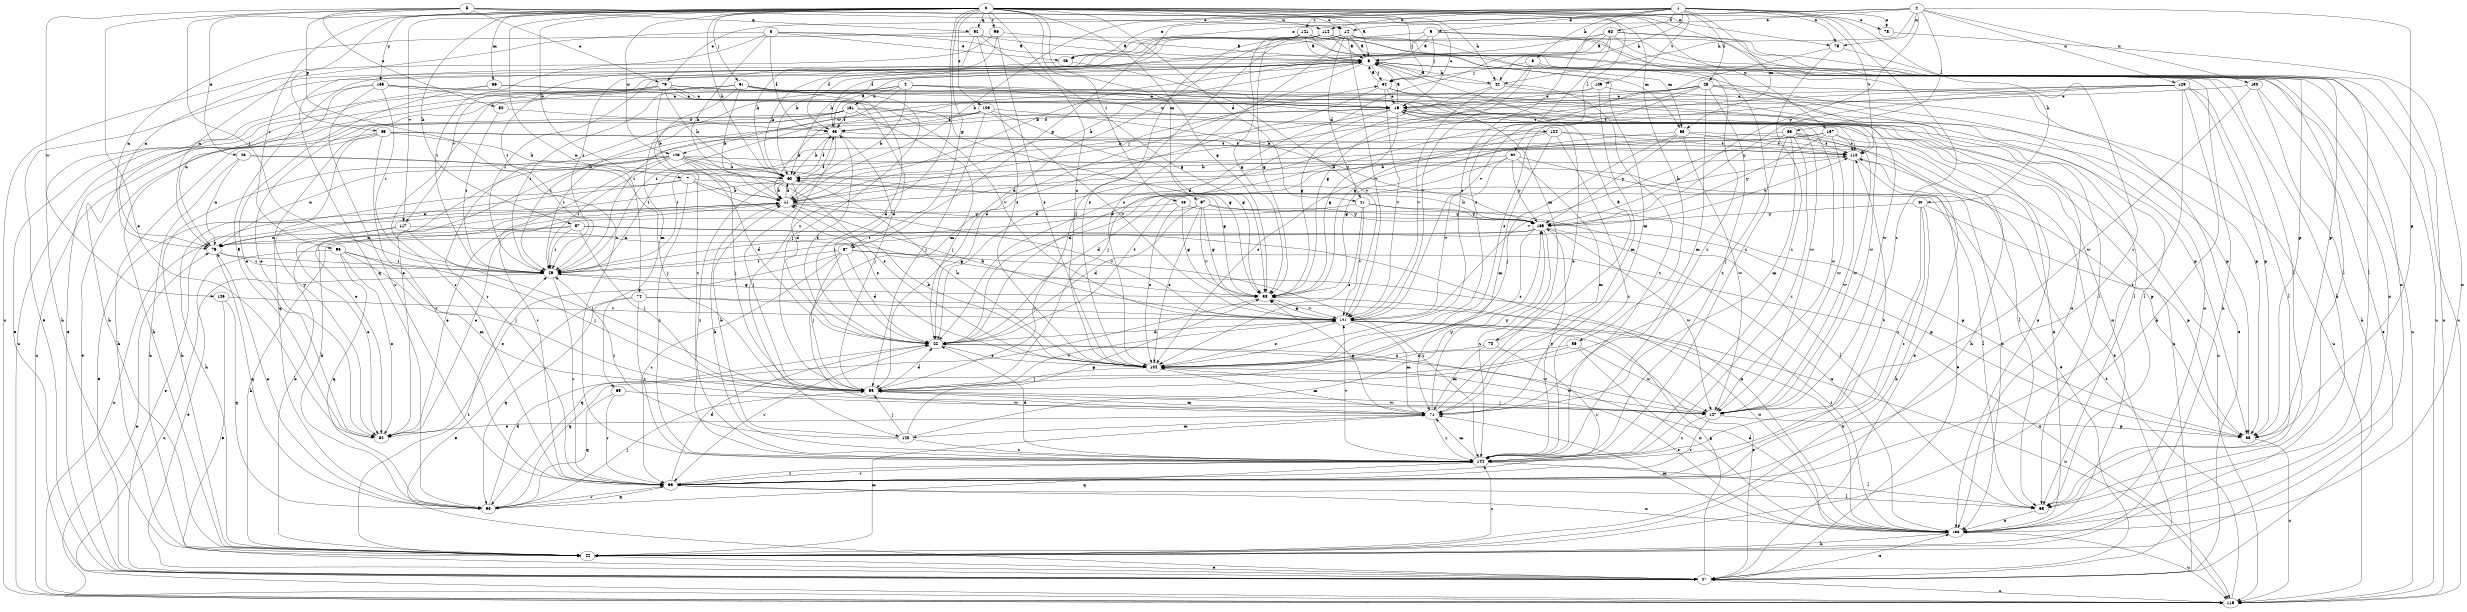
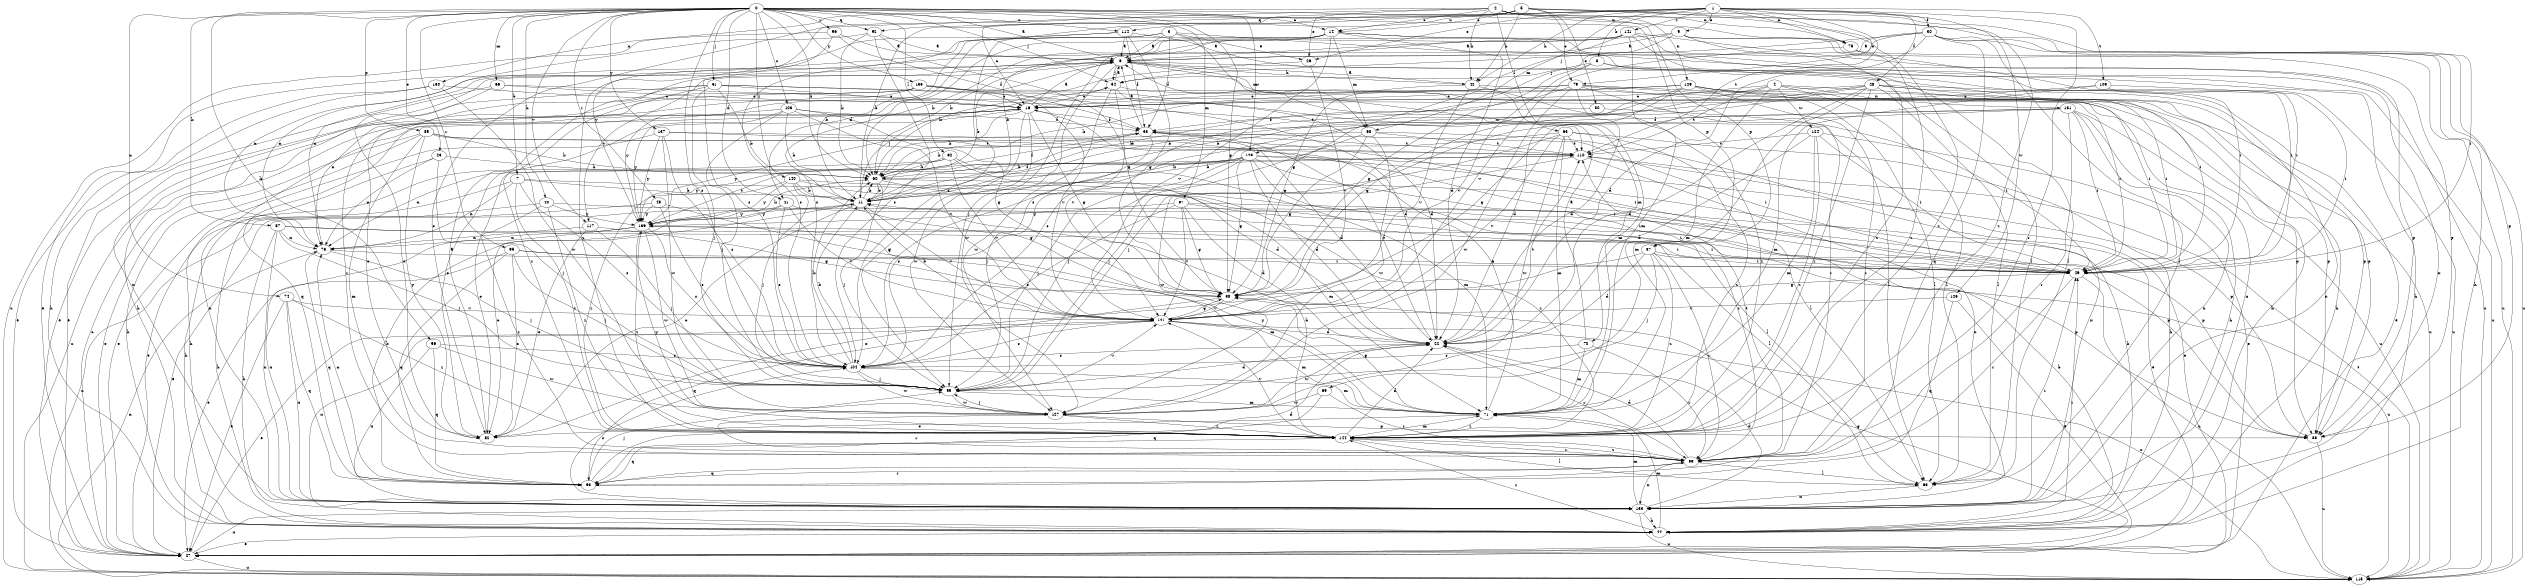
node "78": removed
edge "85" -> "99": label "r" -> "m"
edge "71" -> "140": reversed
